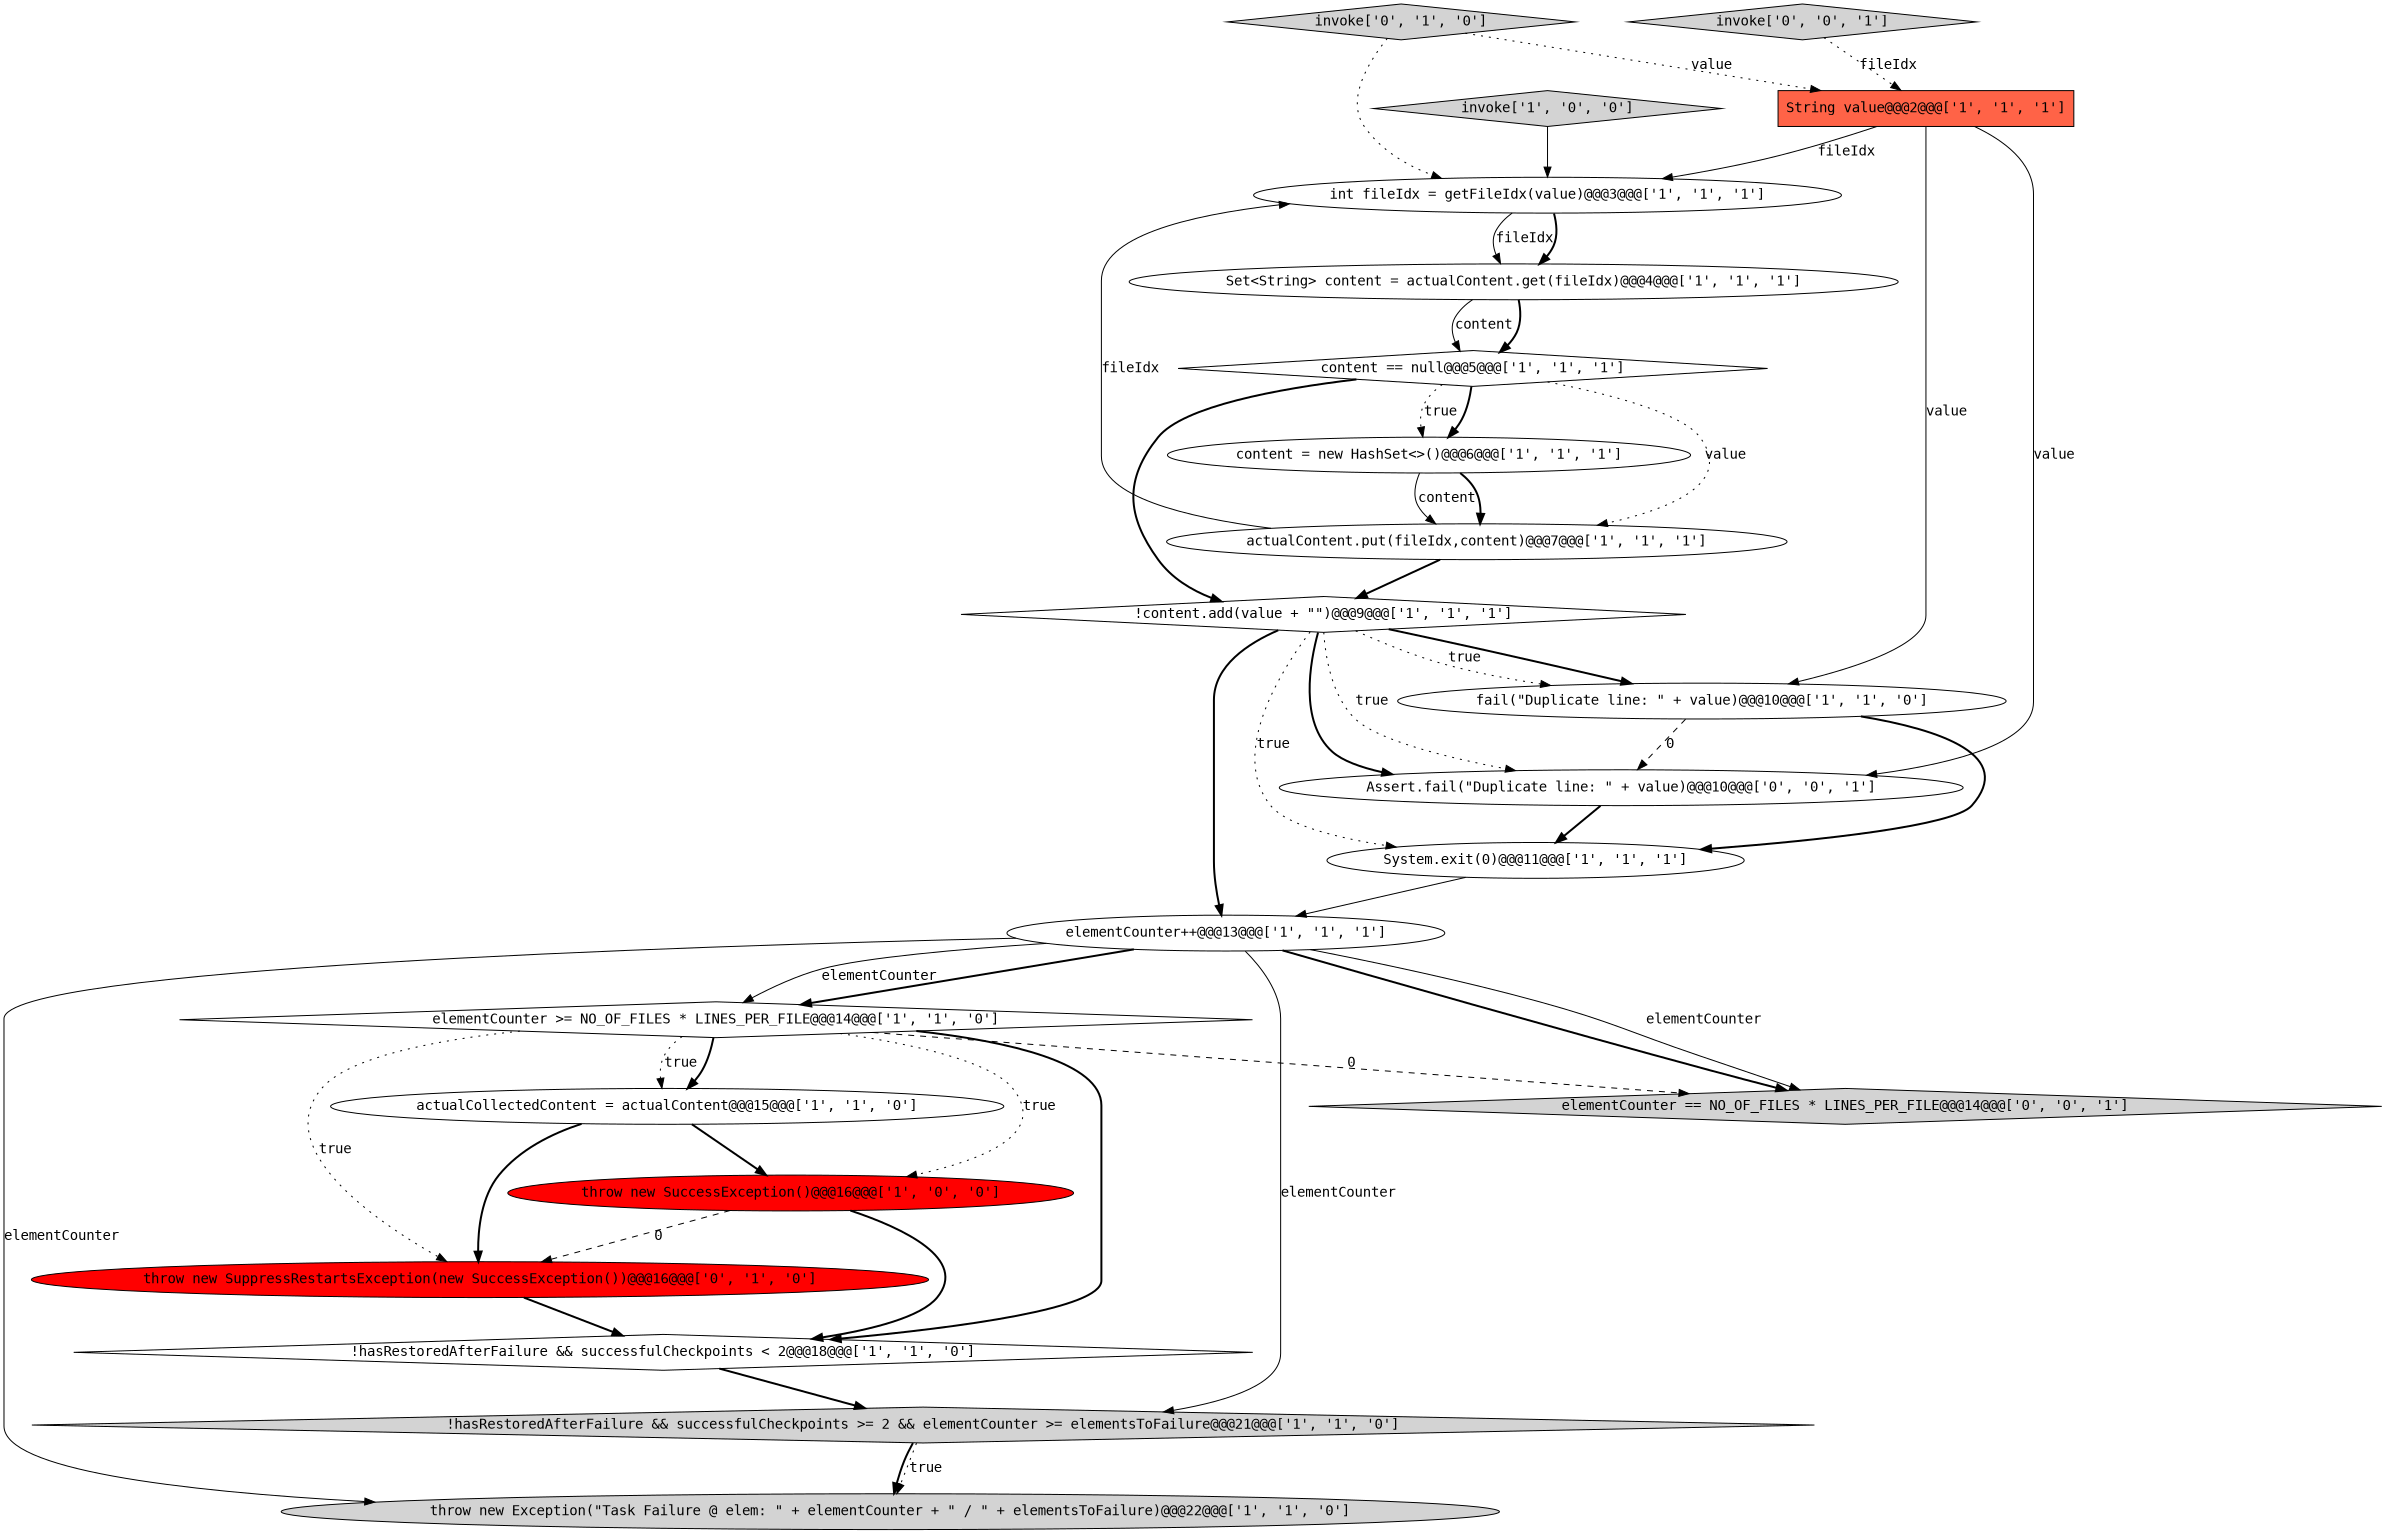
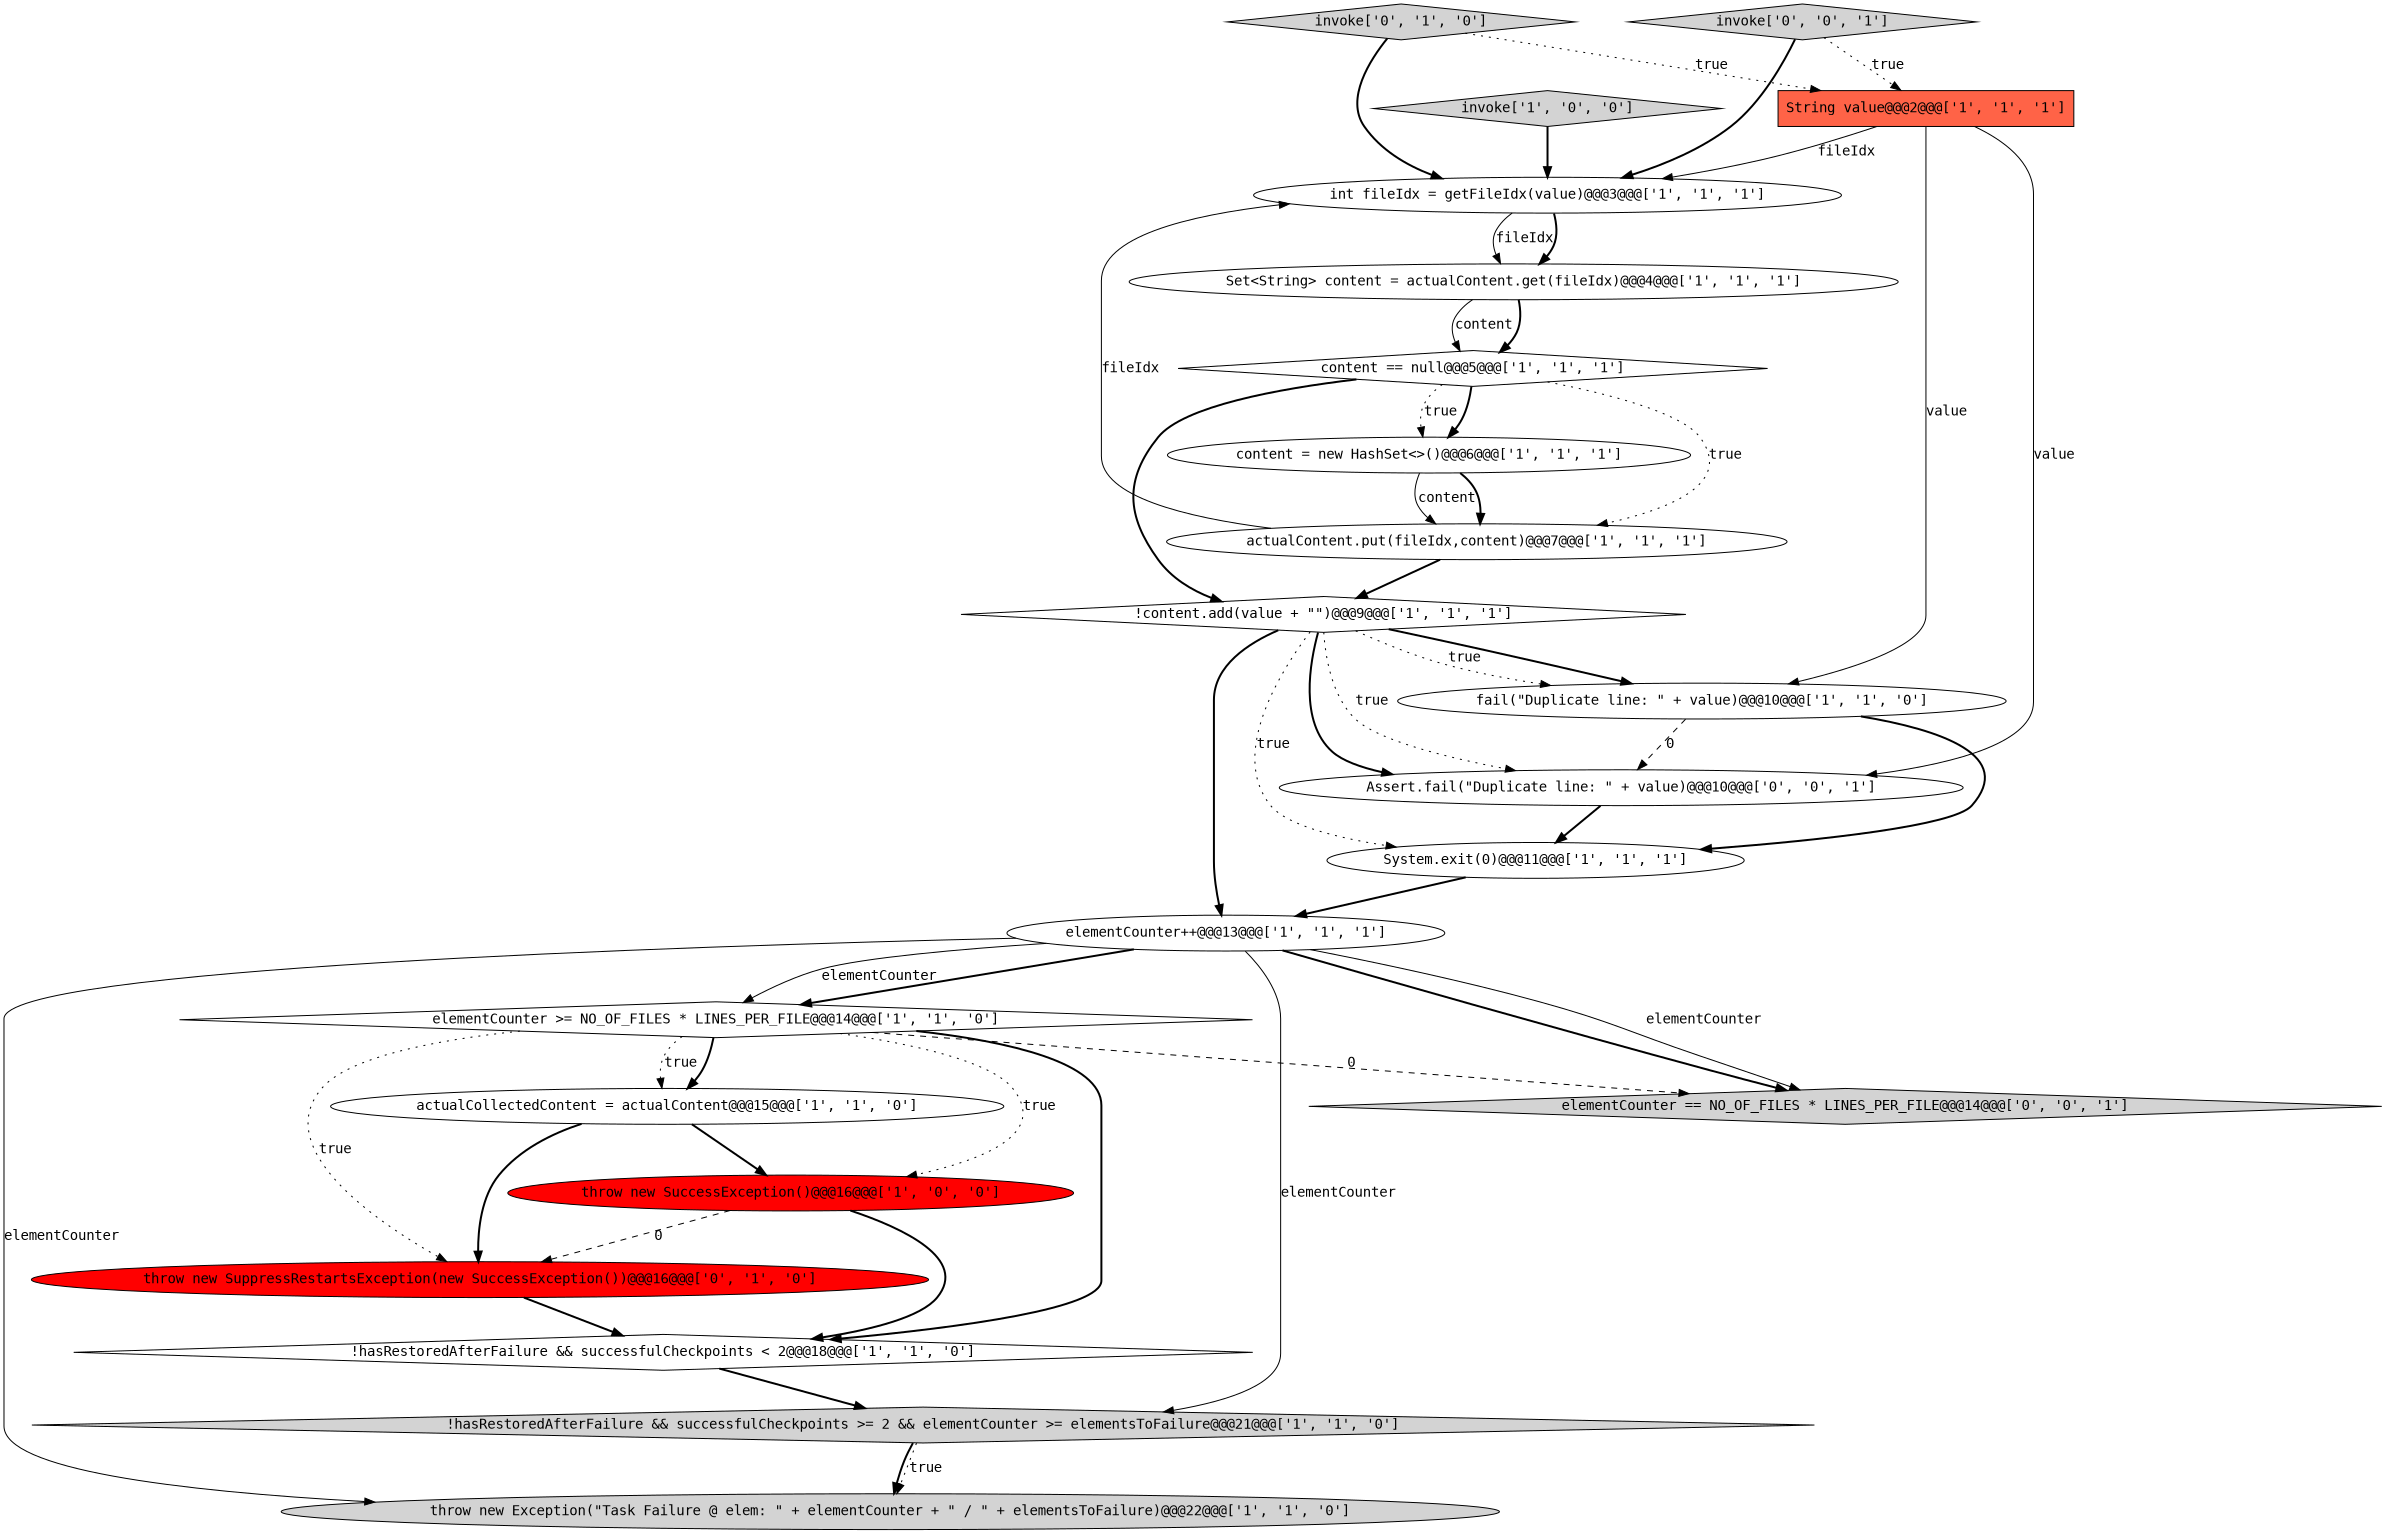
edge "invoke['0', '1', '0']" -> "String value@@@2@@@['1', '1', '1']": label "value" -> "true"
edge "invoke['0', '0', '1']" -> "String value@@@2@@@['1', '1', '1']": label "fileIdx" -> "true"
edge "invoke['0', '1', '0']" -> "int fileIdx = getFileIdx(value)@@@3@@@['1', '1', '1']": style dotted -> bold
edge "invoke['0', '0', '1']" -> "int fileIdx = getFileIdx(value)@@@3@@@['1', '1', '1']": added
edge "invoke['1', '0', '0']" -> "int fileIdx = getFileIdx(value)@@@3@@@['1', '1', '1']": style solid -> bold
edge "content == null@@@5@@@['1', '1', '1']" -> "actualContent.put(fileIdx,content)@@@7@@@['1', '1', '1']": label "value" -> "true"
edge "System.exit(0)@@@11@@@['1', '1', '1']" -> "elementCounter++@@@13@@@['1', '1', '1']": style solid -> bold
